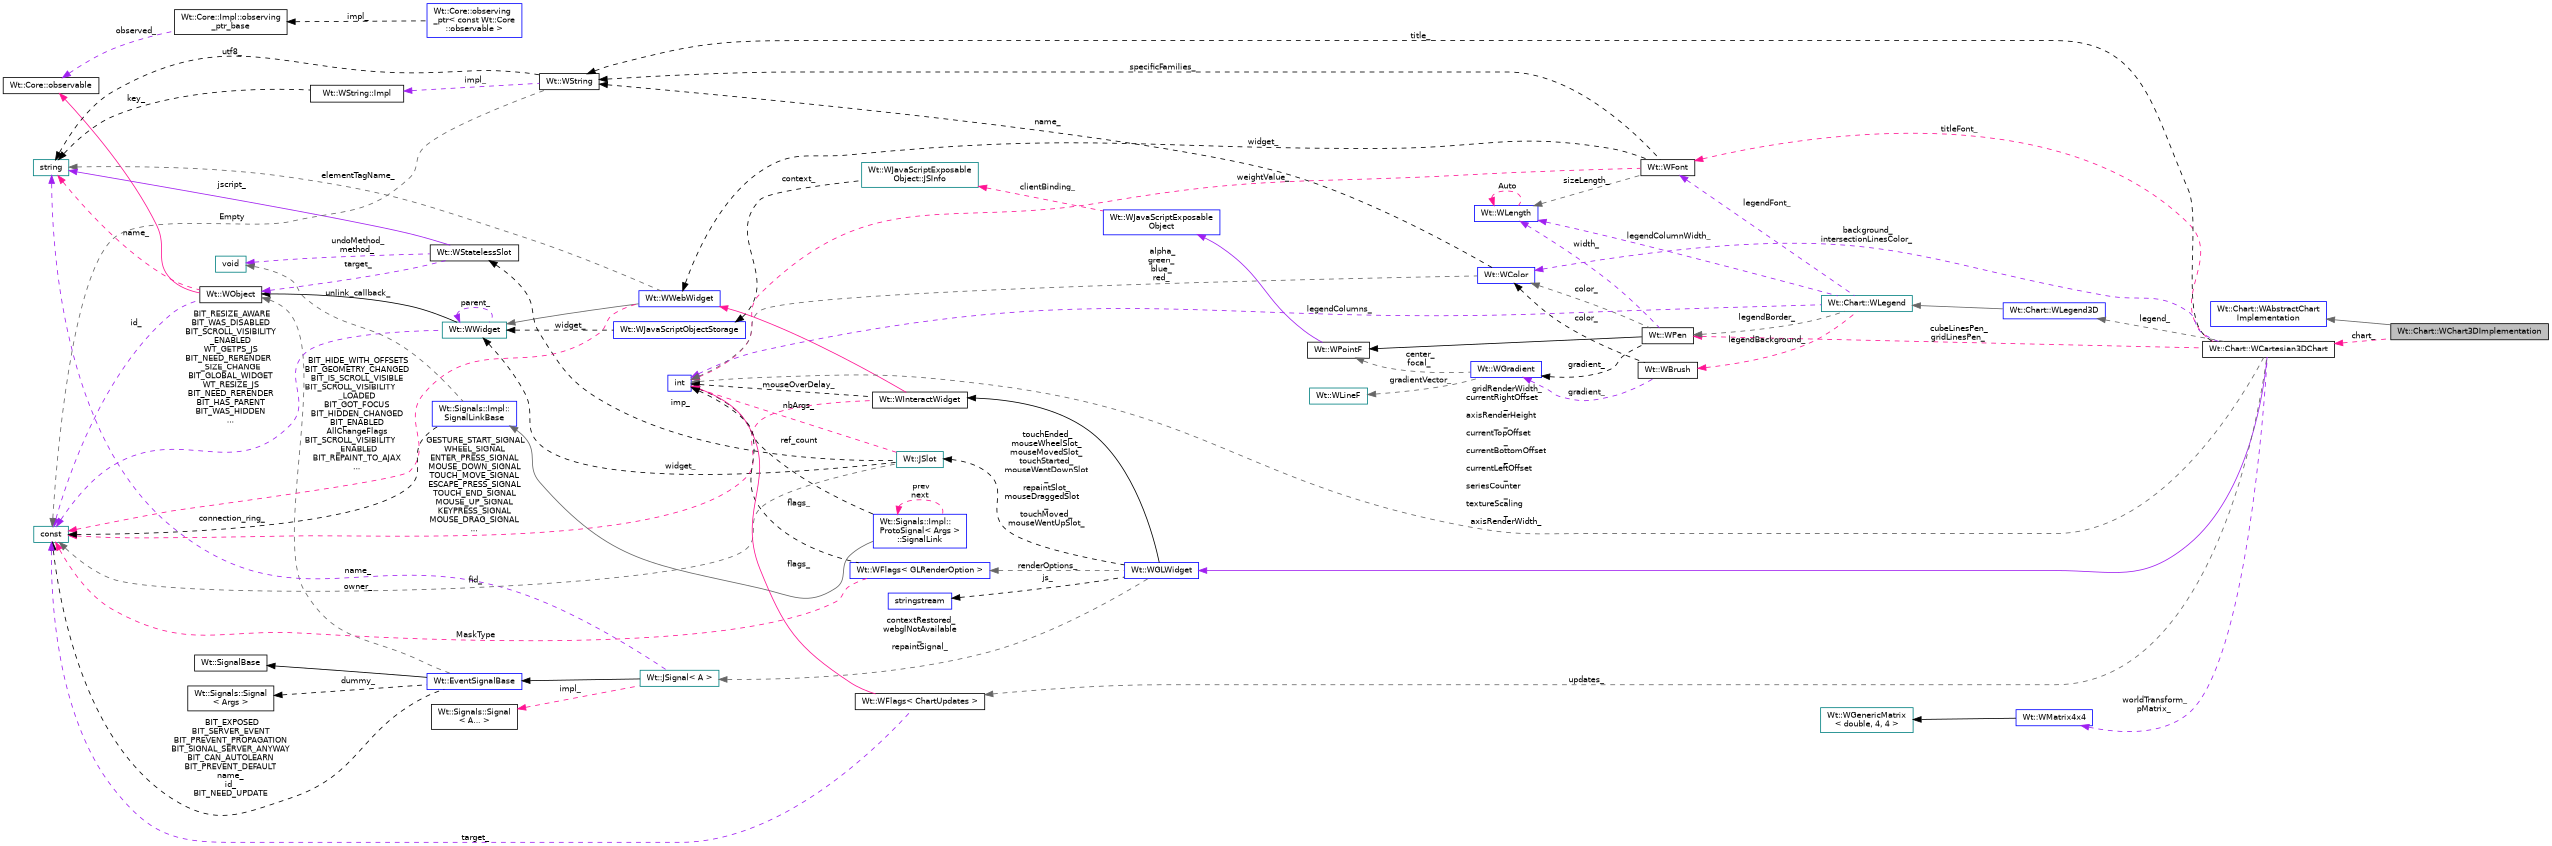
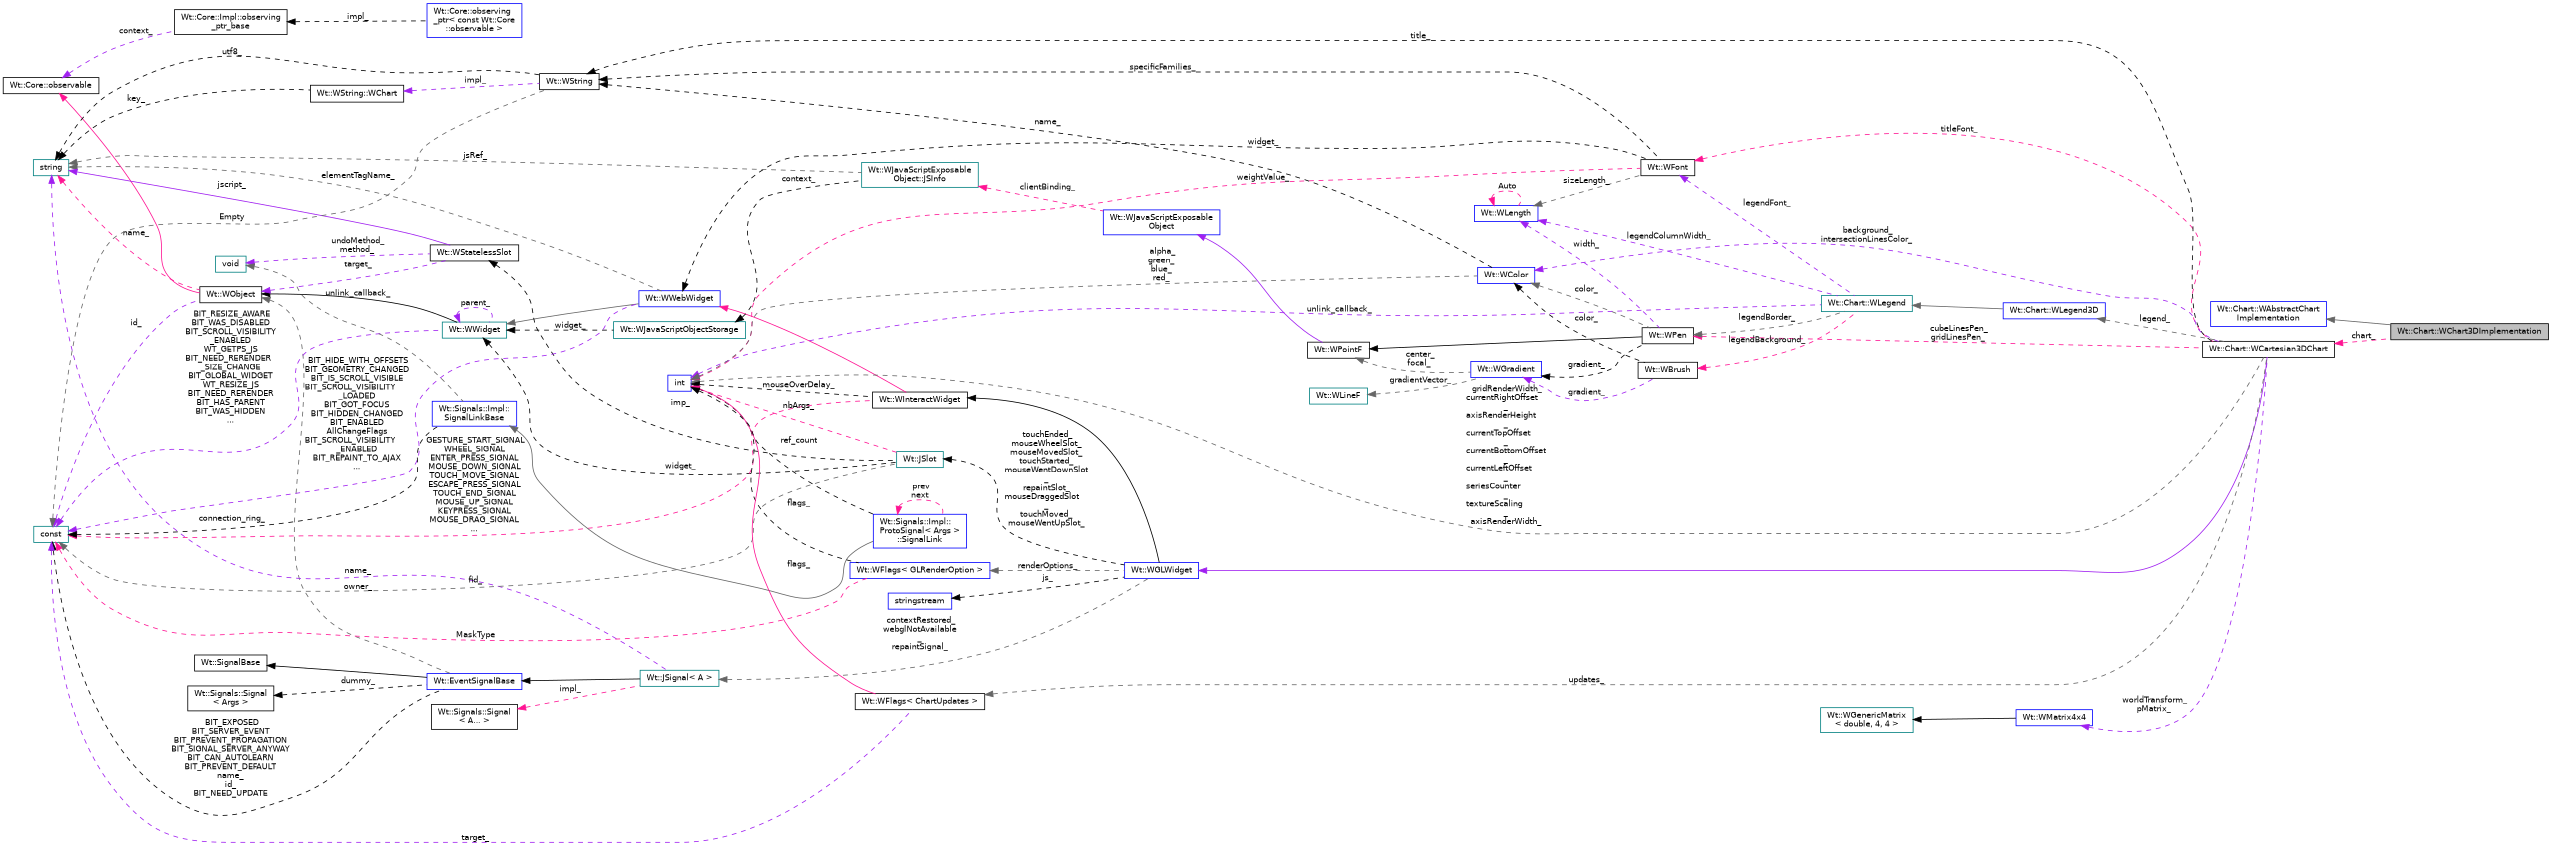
edge "Wt::Core::Impl::observing _ptr_base" -> "Wt::Core::observable": label " observed_" -> " context_"
node "Wt::WString::Impl": label "Wt::WString::Impl" -> "Wt::WString::WChart"
edge "Wt::WJavaScriptExposable Object::JSInfo" -> "string": added, label "jsRef_"
edge "Wt::Chart::WLegend" -> "int": label " legendColumns_" -> " unlink_callback_"
node "Wt::WJavaScriptObjectStorage": color blue -> teal
edge "Wt::WWebWidget" -> "const": color deeppink -> purple
